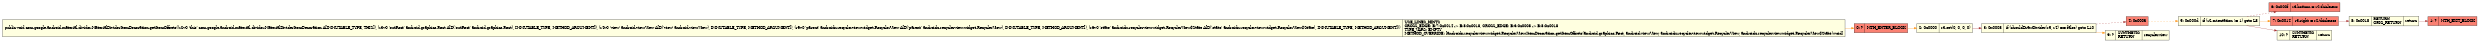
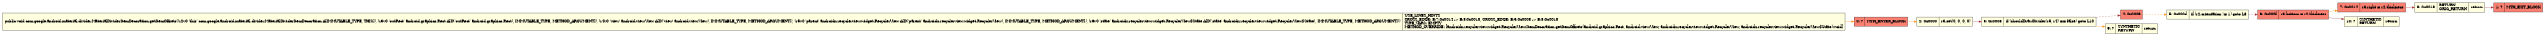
edge "5: 0x000d" -> "7: 0x0014": now "6: 0x000f" -> "7: 0x0014"
edge "5: 0x000d" -> "10: ?": now "6: 0x000f" -> "10: ?"
node "9: ?": text "recyclerview" -> "return"
